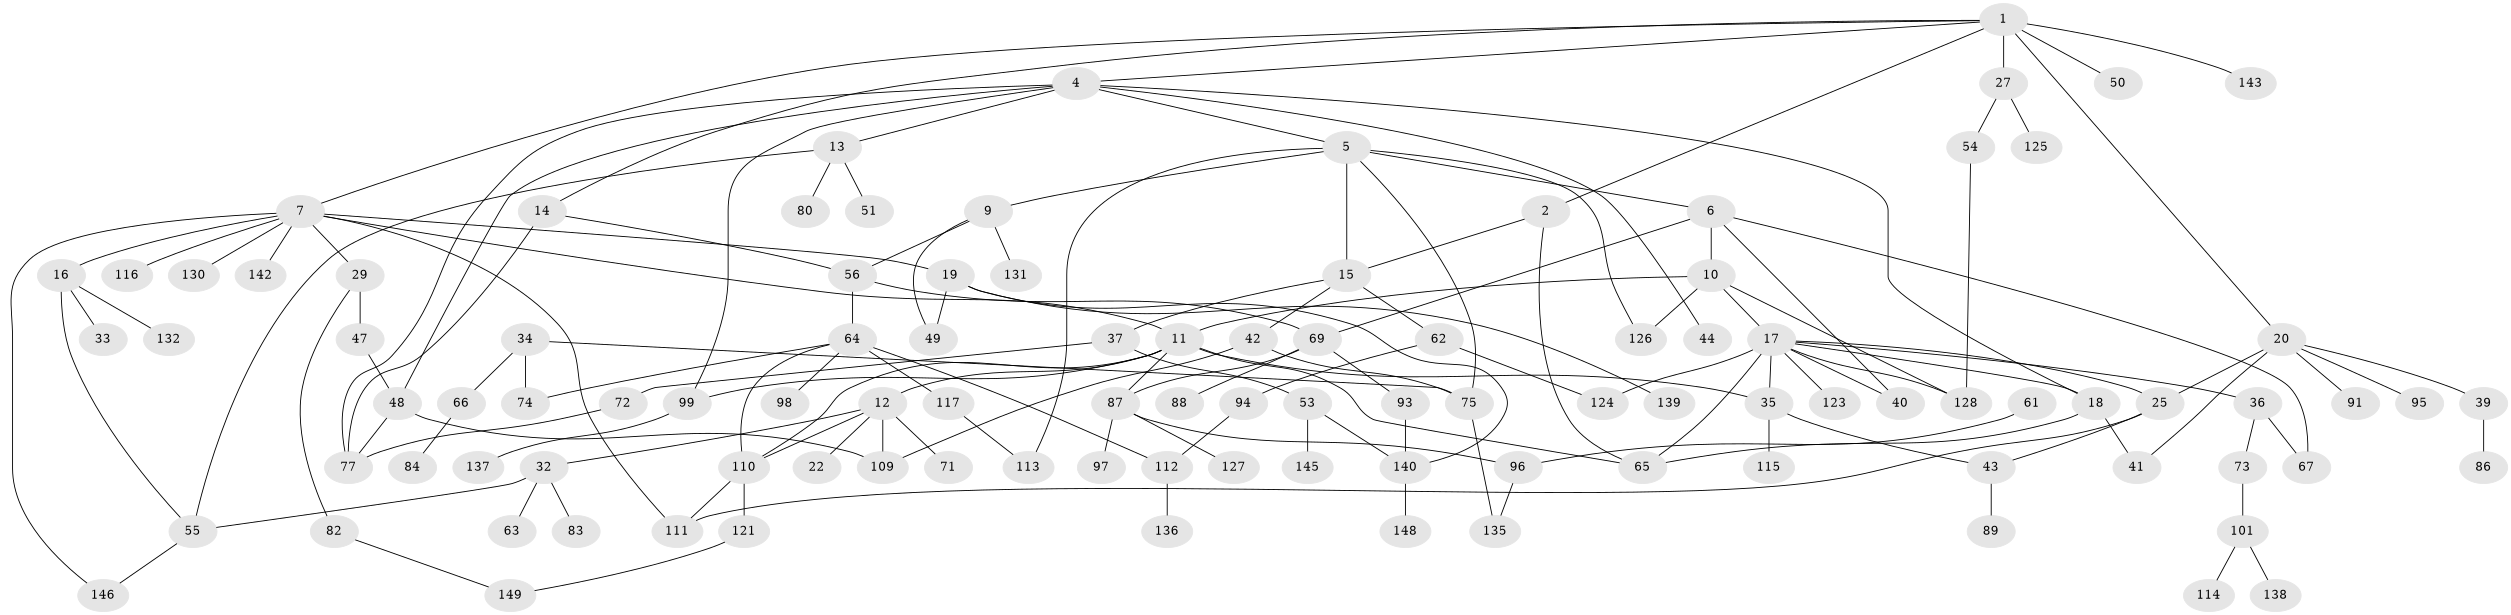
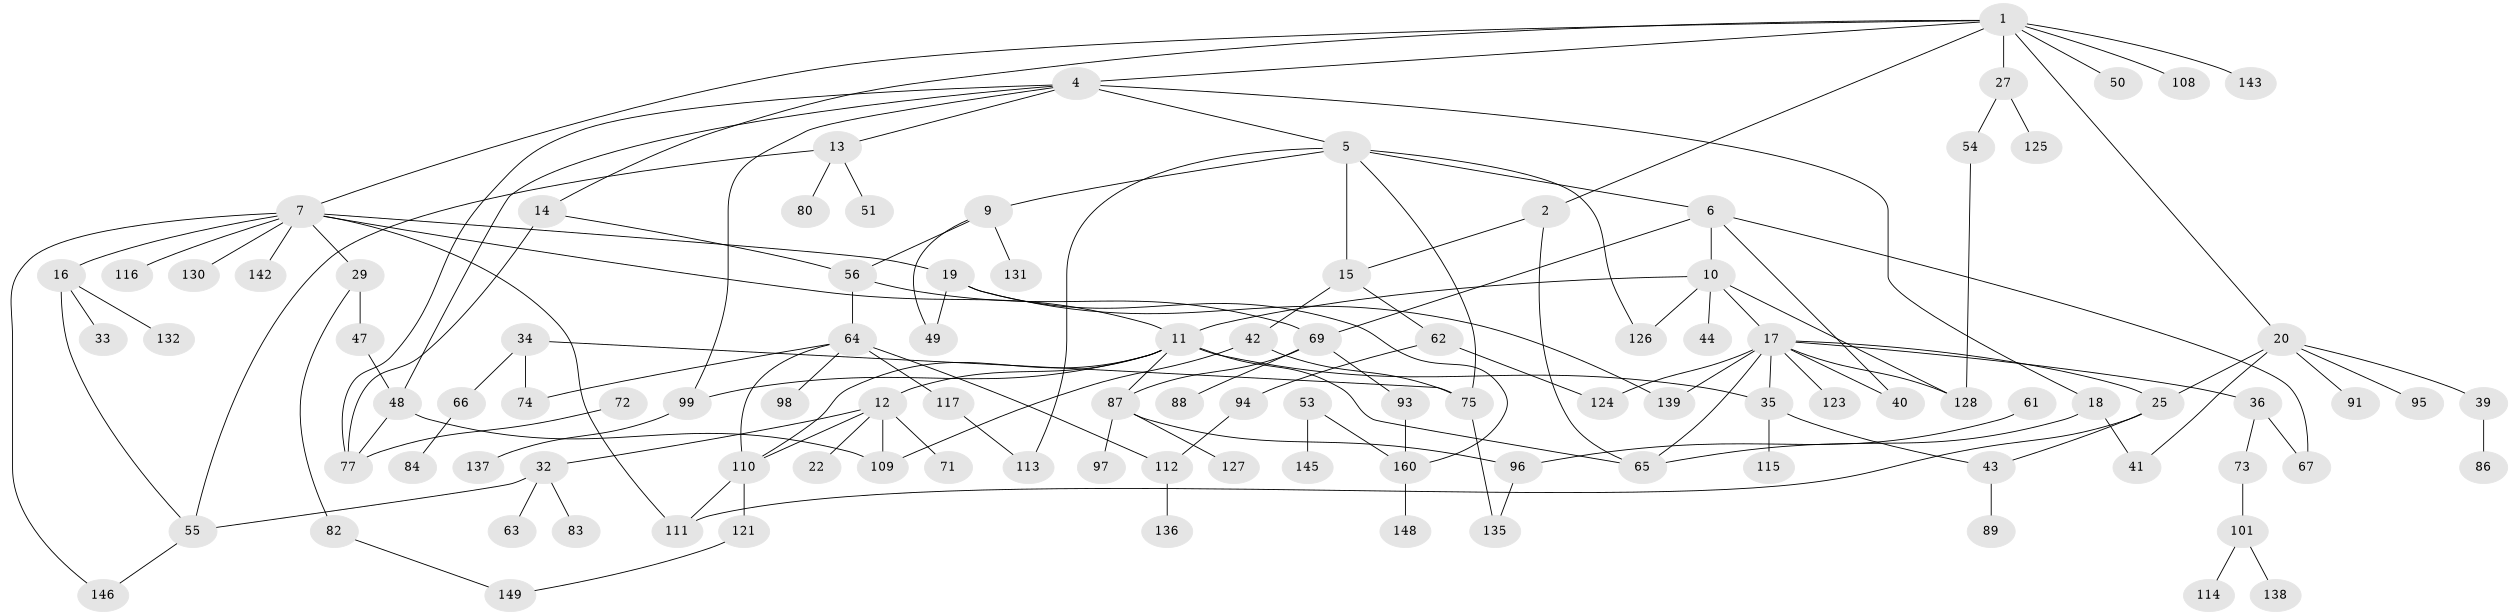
node "108": added
edge "4" -- "44": now "10" -- "44"
node "37": removed
edge "17" -- "18": now "17" -- "139"
node "140": label "140" -> "160"
